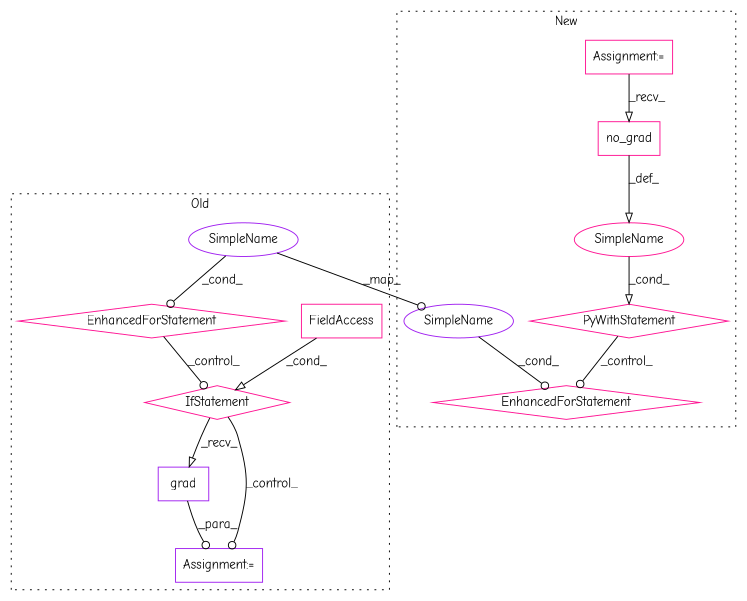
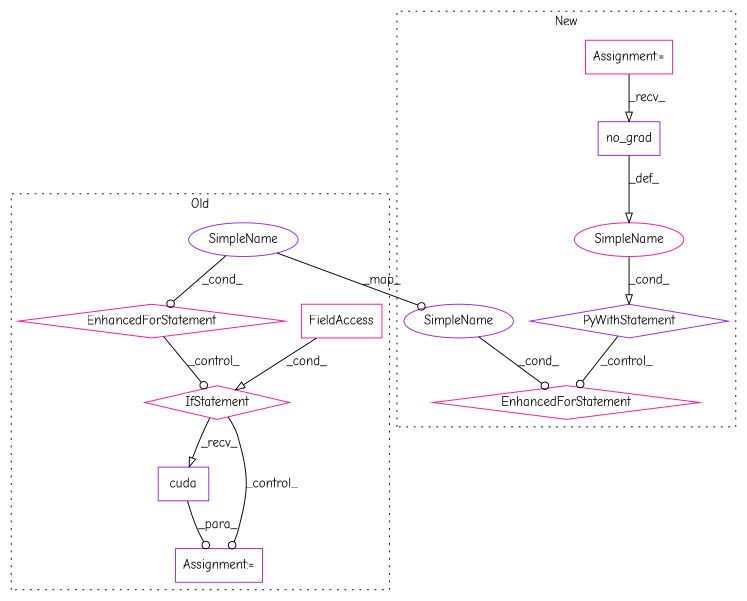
node "no_grad": color deeppink -> purple
node "PyWithStatement": color deeppink -> purple
node "grad": label "grad" -> "cuda"
